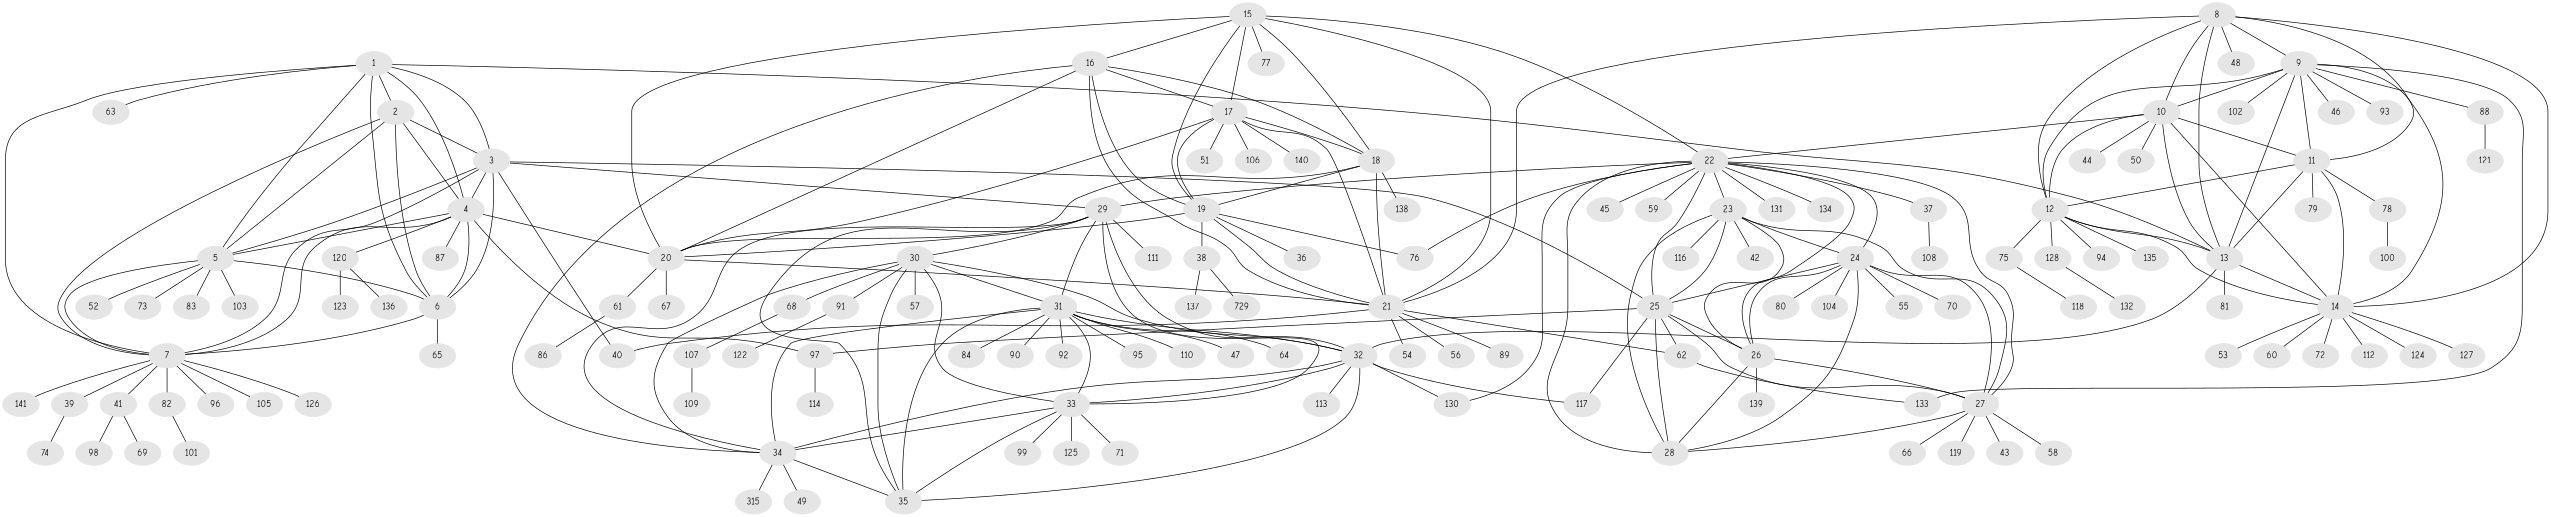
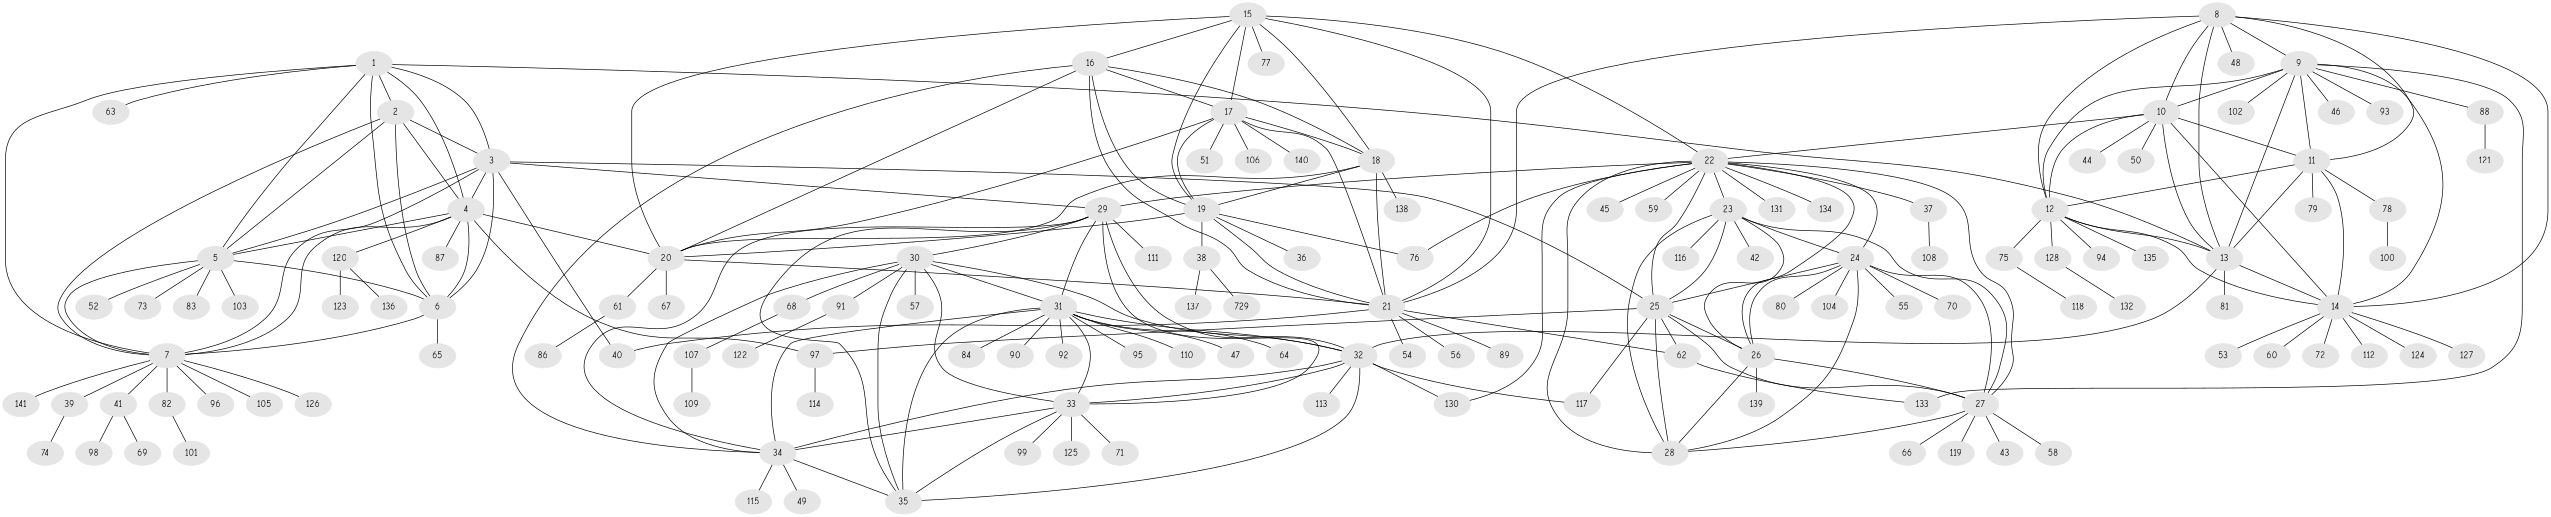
node "315": label "315" -> "115"
